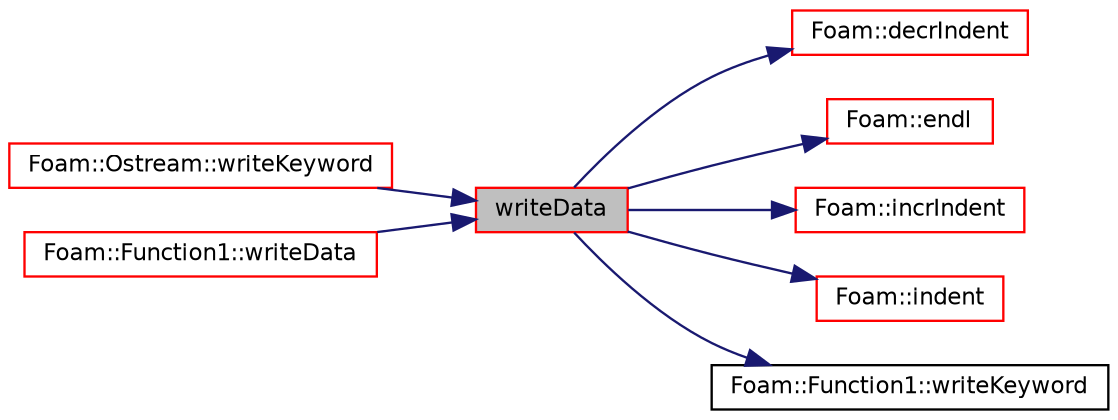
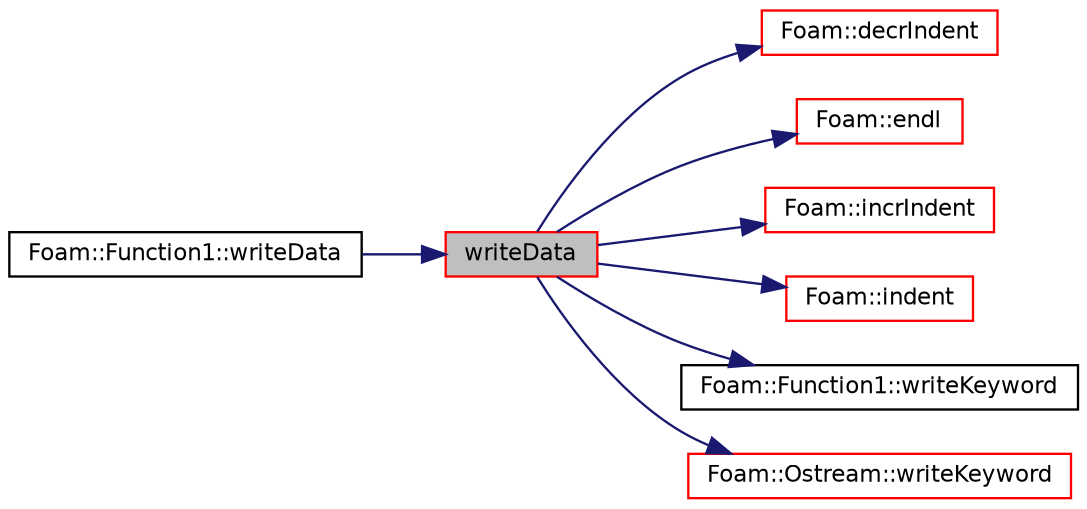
edge "Foam::Ostream::writeKeyword" -> "writeData": reversed
node "Foam::Function1::writeData": color red -> black
